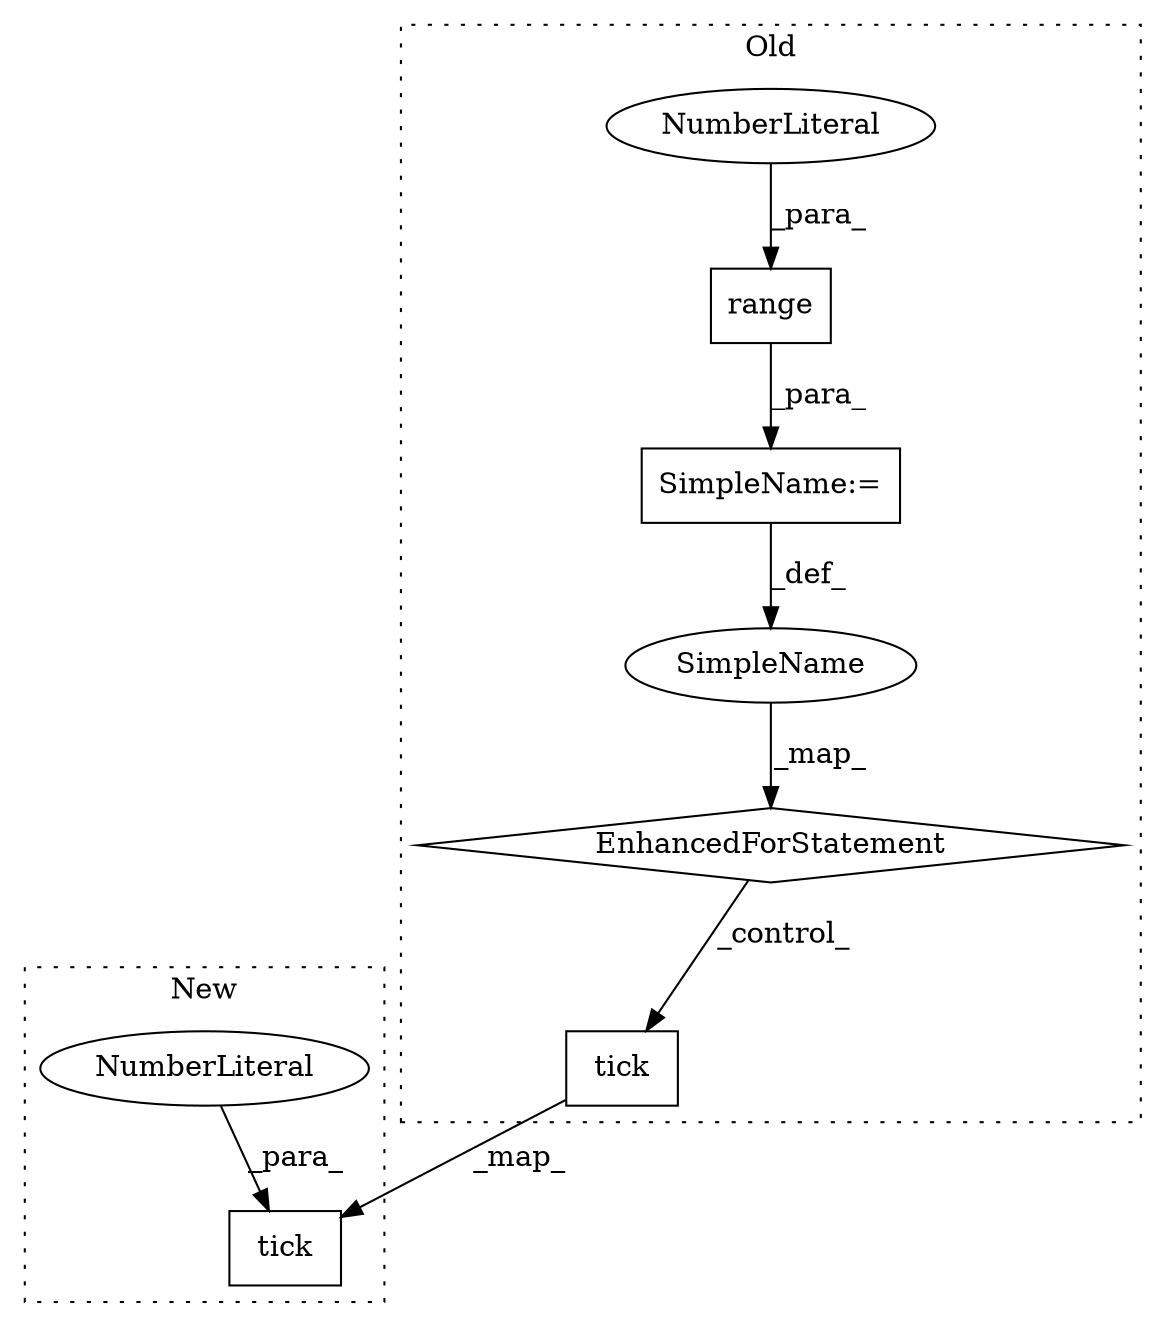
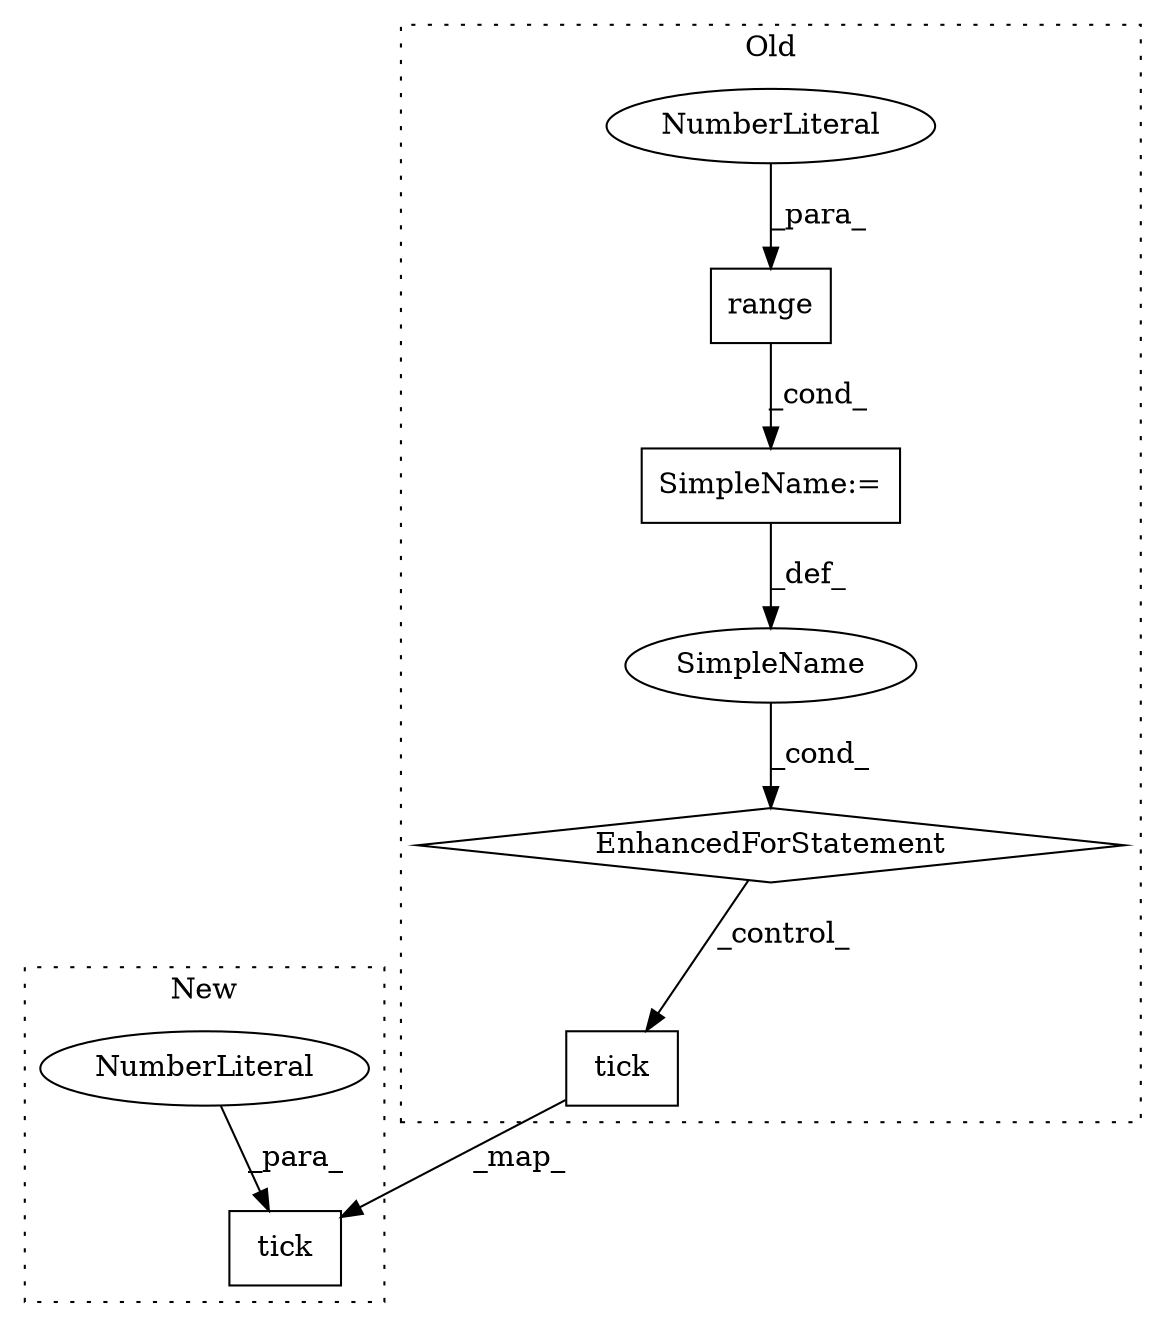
edge "range" -> "SimpleName:=": label "_para_" -> "_cond_"
edge "SimpleName" -> "EnhancedForStatement": label "_map_" -> "_cond_"
